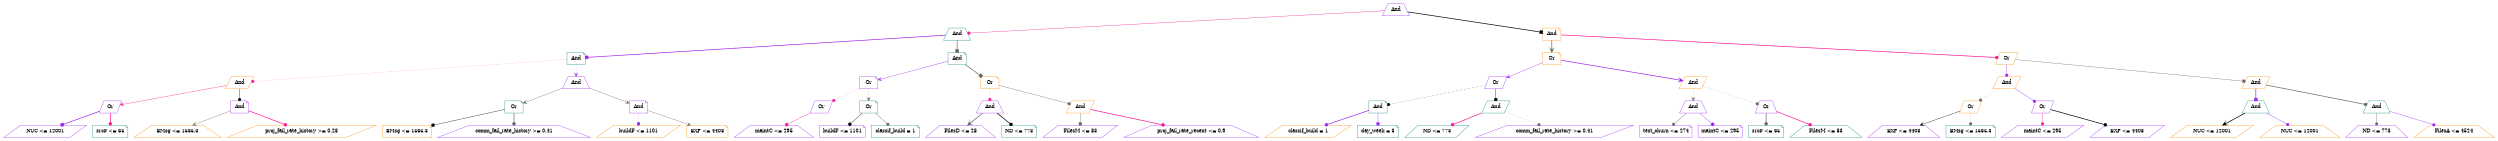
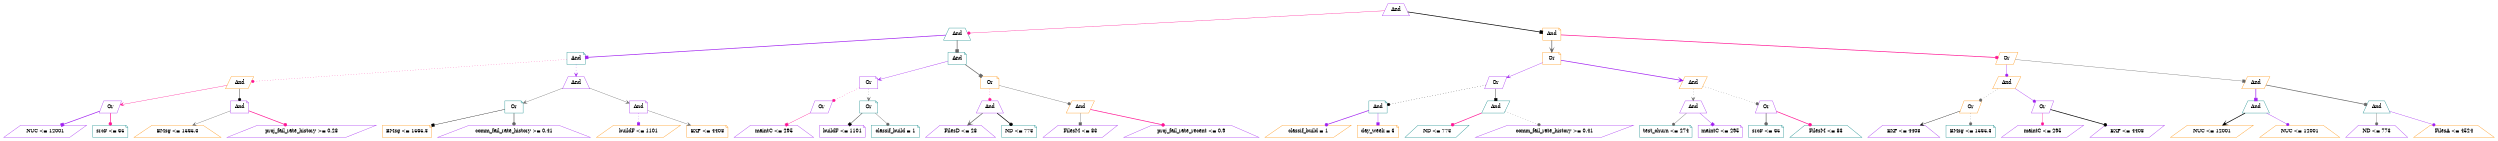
node "proj_fail_rate_history >= 0.28": color darkorange -> purple
node "day_week = 6": color teal -> darkorange
node "test_churn <= 274": color purple -> teal
